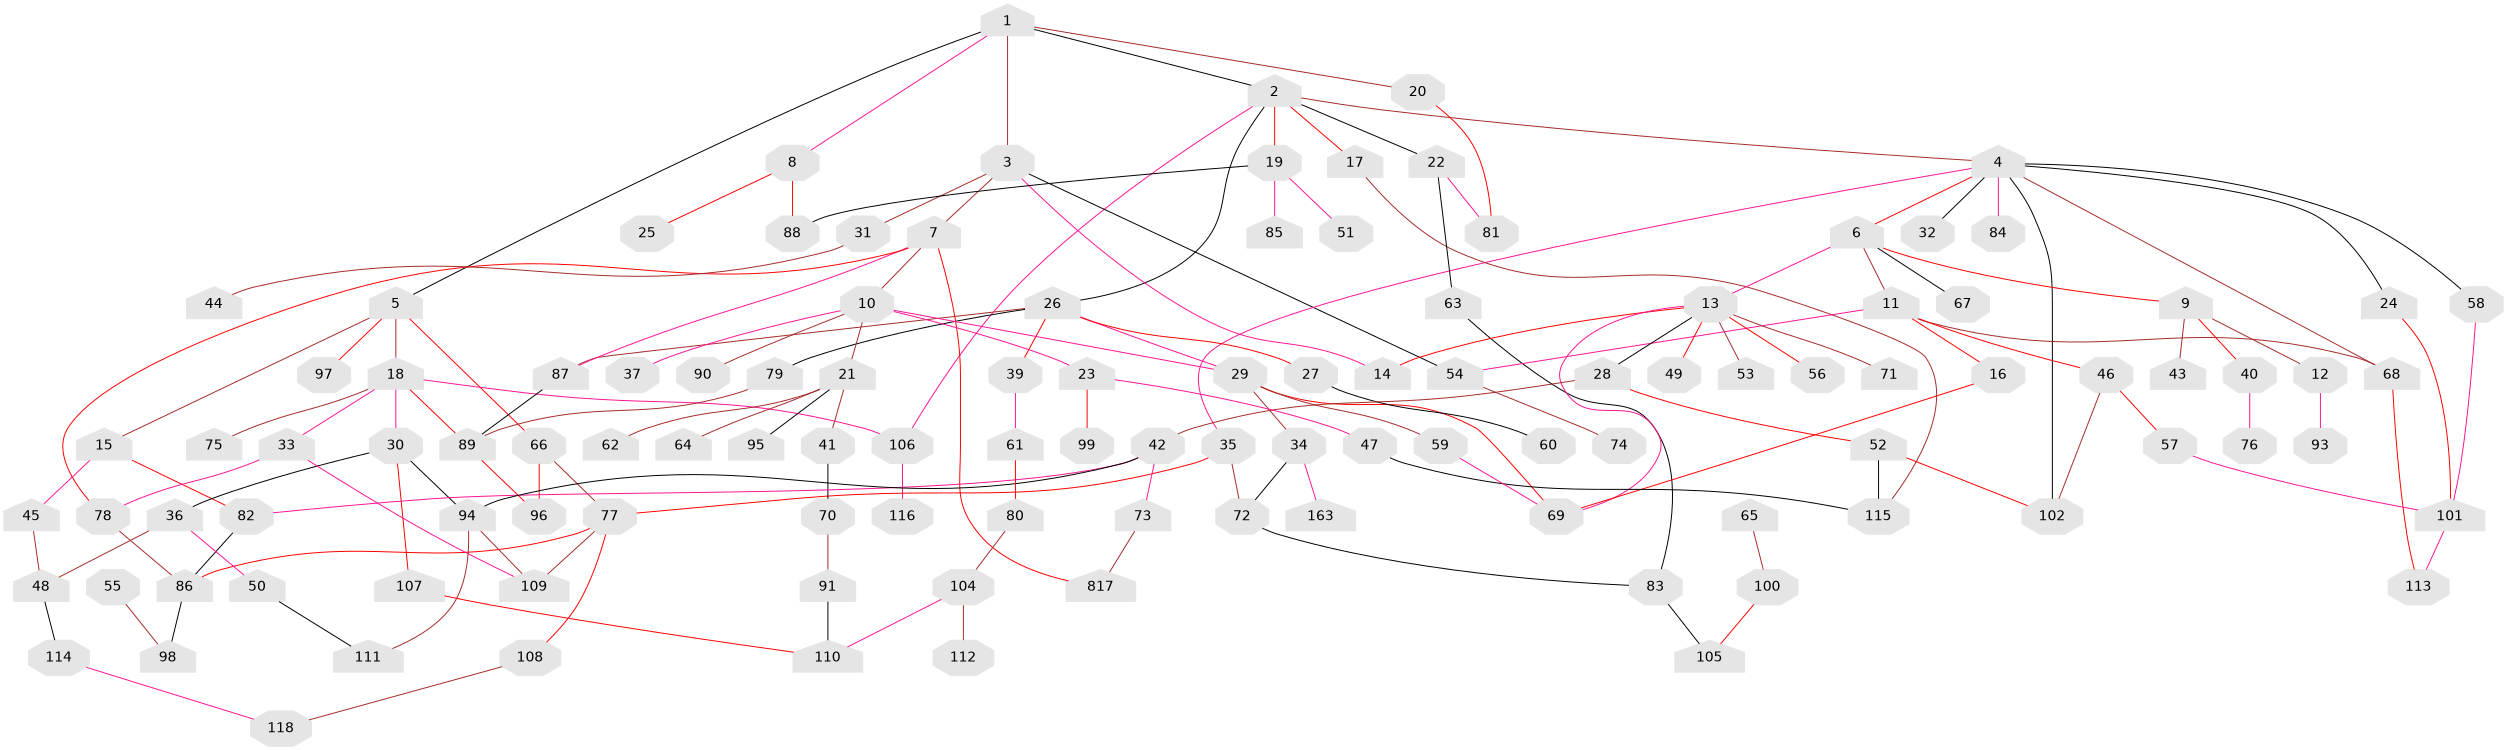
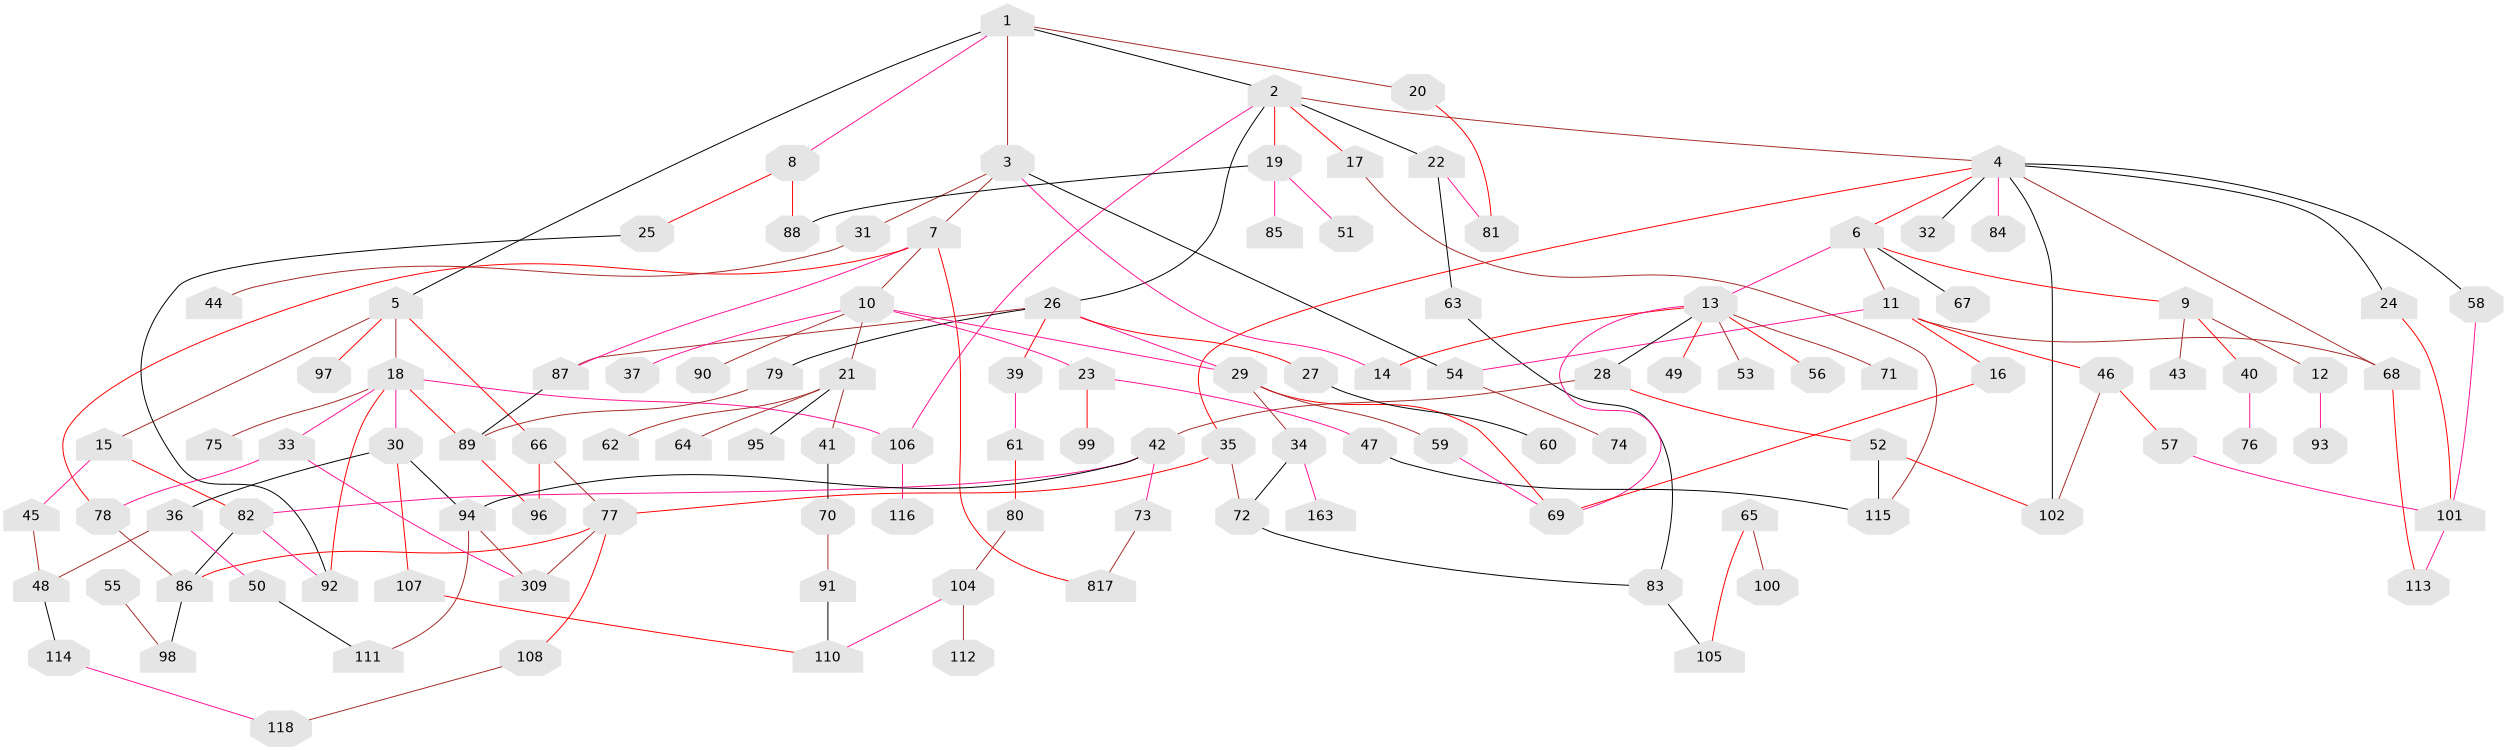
edge "4" -- "35": color deeppink -> red
node "92": added
node "109": label "109" -> "309"
edge "100" -- "105": now "65" -- "105"
